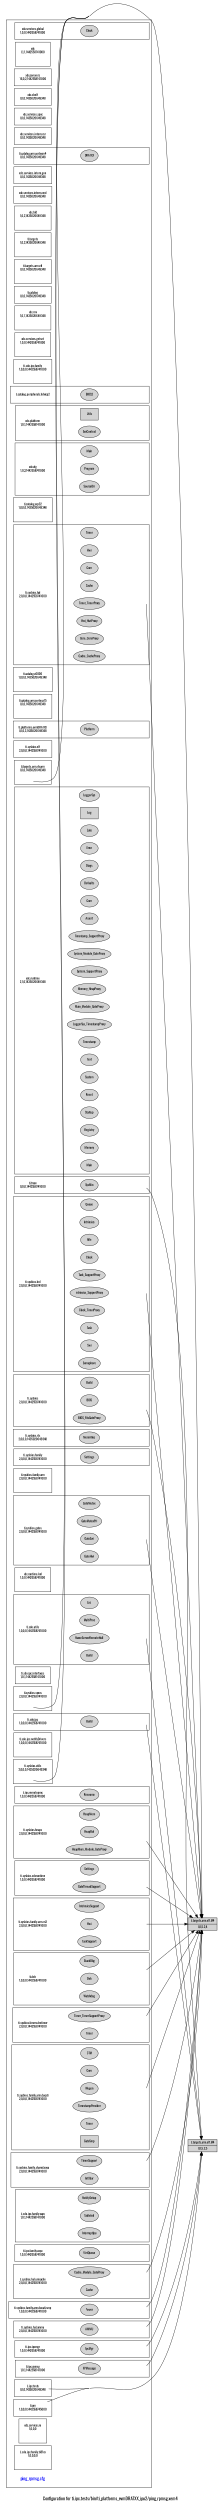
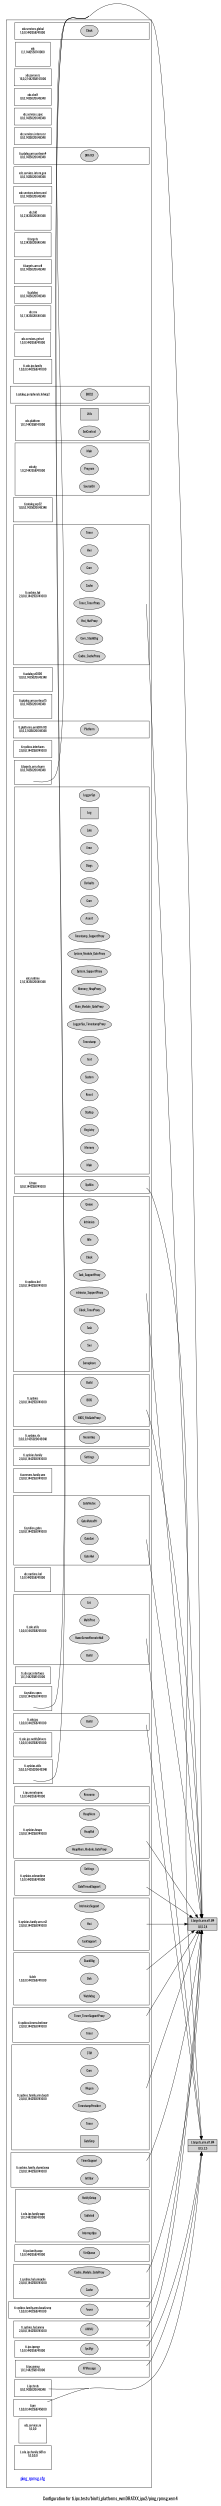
node "Core_CoreProxy": label "Core_CoreProxy" -> "Core_StackDbg"
node "ti.sysbios.elf 2,0,0,0,1442558741000": label "ti.sysbios.elf 2,0,0,0,1442558741000" -> "ti.sysbios.interfaces 2,0,0,0,1442558741000"
node "ti.sysbios.family.arm 2,0,0,0,1442558741000": label "ti.sysbios.family.arm 2,0,0,0,1442558741000" -> "ti.corevers.family.arm 2,0,0,0,1442558741000"
